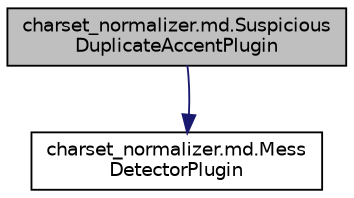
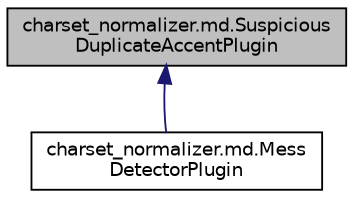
edge "charset_normalizer.md.Suspicious DuplicateAccentPlugin" -> "charset_normalizer.md.Mess DetectorPlugin": reversed
